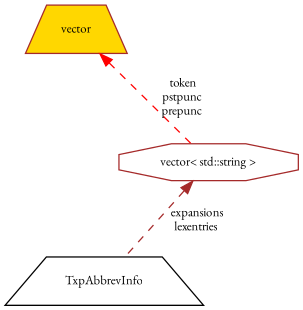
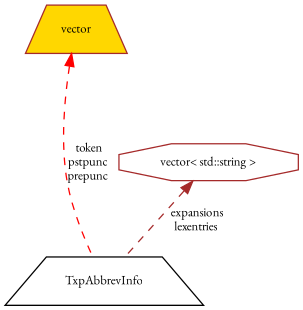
edge "vector< std::string >" -> "vector": now "TxpAbbrevInfo" -> "vector"
